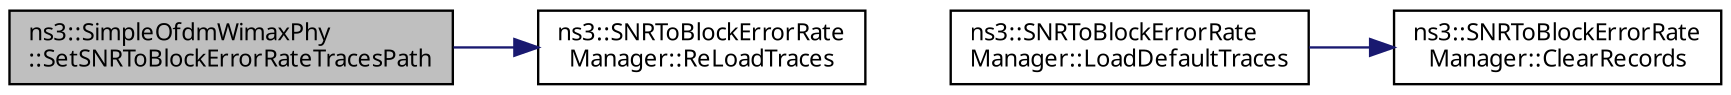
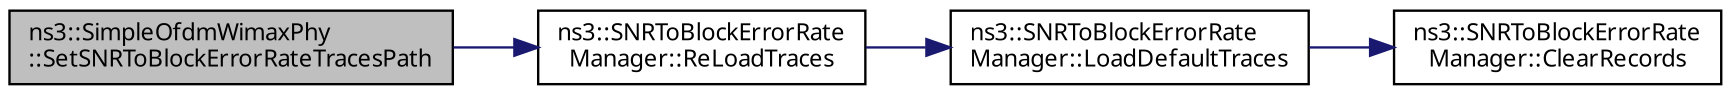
edge "ns3::SNRToBlockErrorRate Manager::ReLoadTraces" -> "ns3::SNRToBlockErrorRate Manager::LoadDefaultTraces": added
